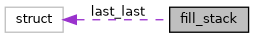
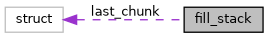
edge "fill_stack" -> "struct": label " last_last" -> " last_chunk"
